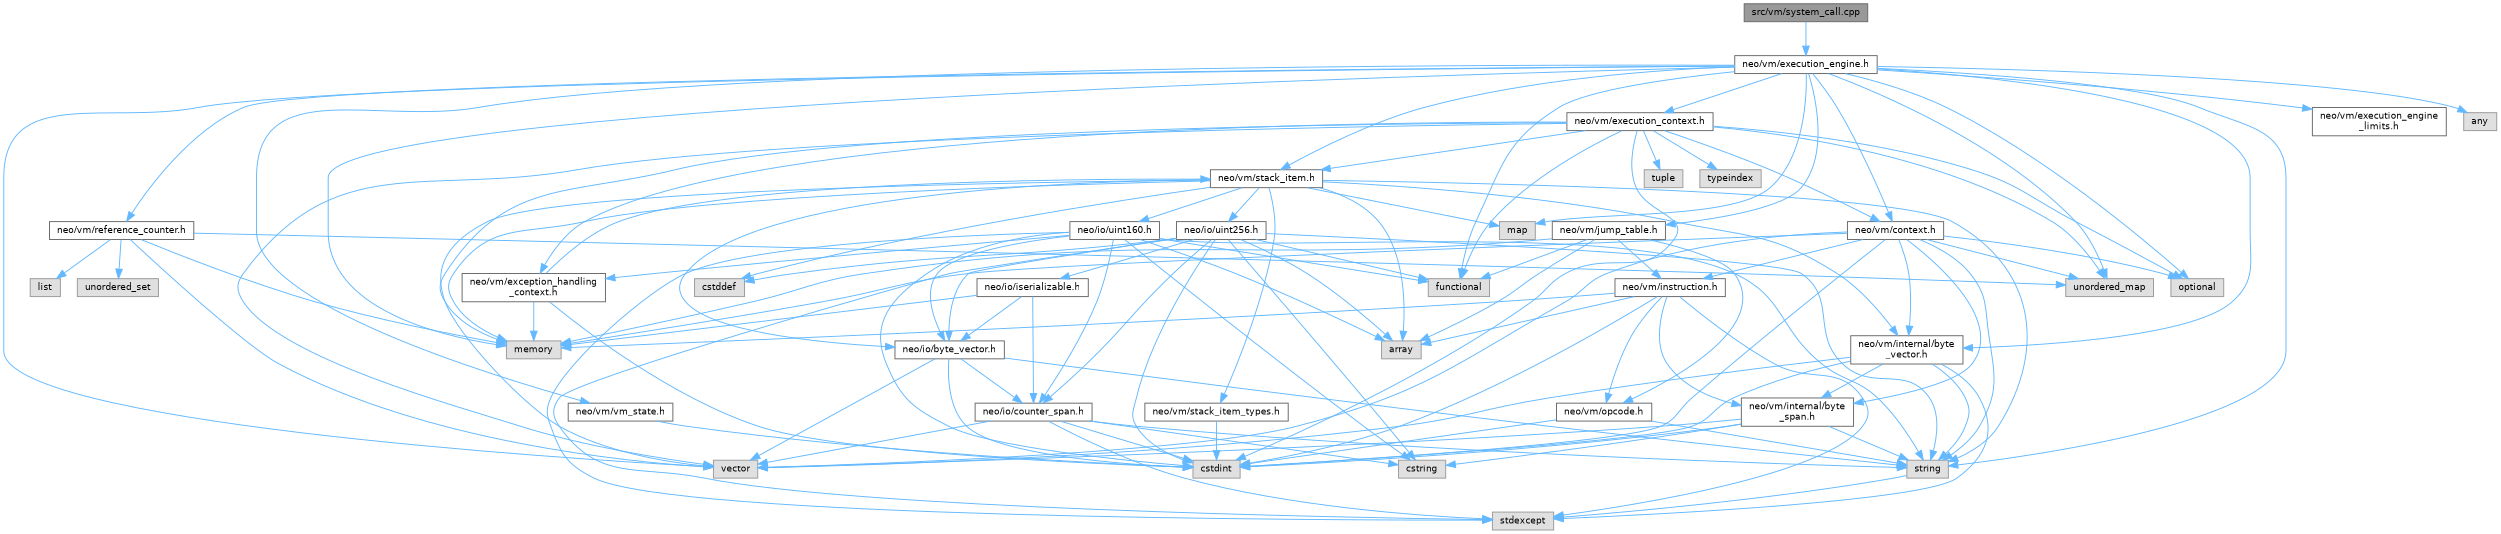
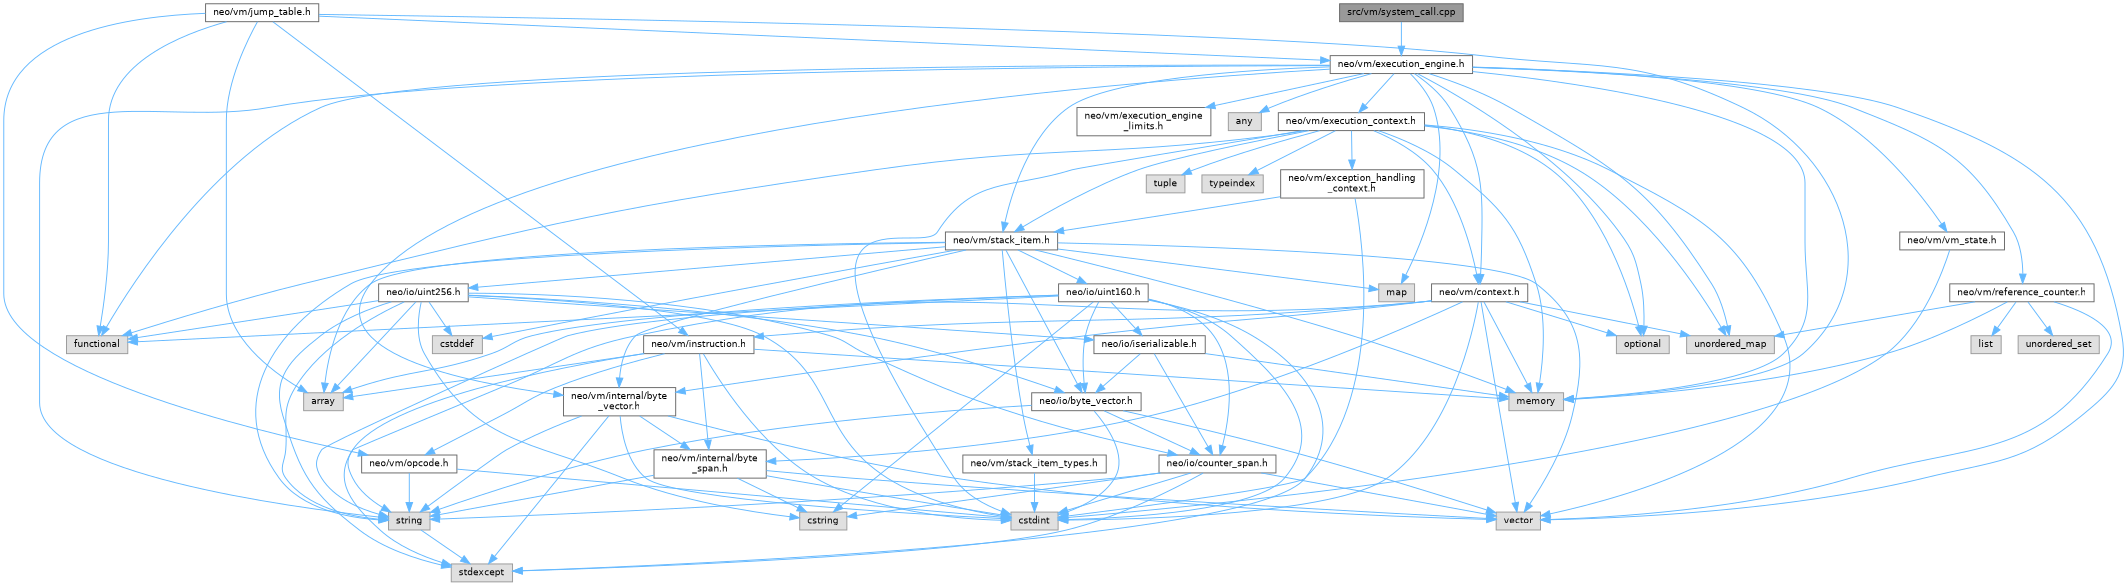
edge "neo/vm/execution_engine.h" -> "neo/vm/jump_table.h": reversed
edge "neo/io/uint160.h" -> "neo/vm/exception_handling _context.h": now "neo/io/uint160.h" -> "neo/io/iserializable.h"
edge "neo/vm/exception_handling _context.h" -> "memory": removed
